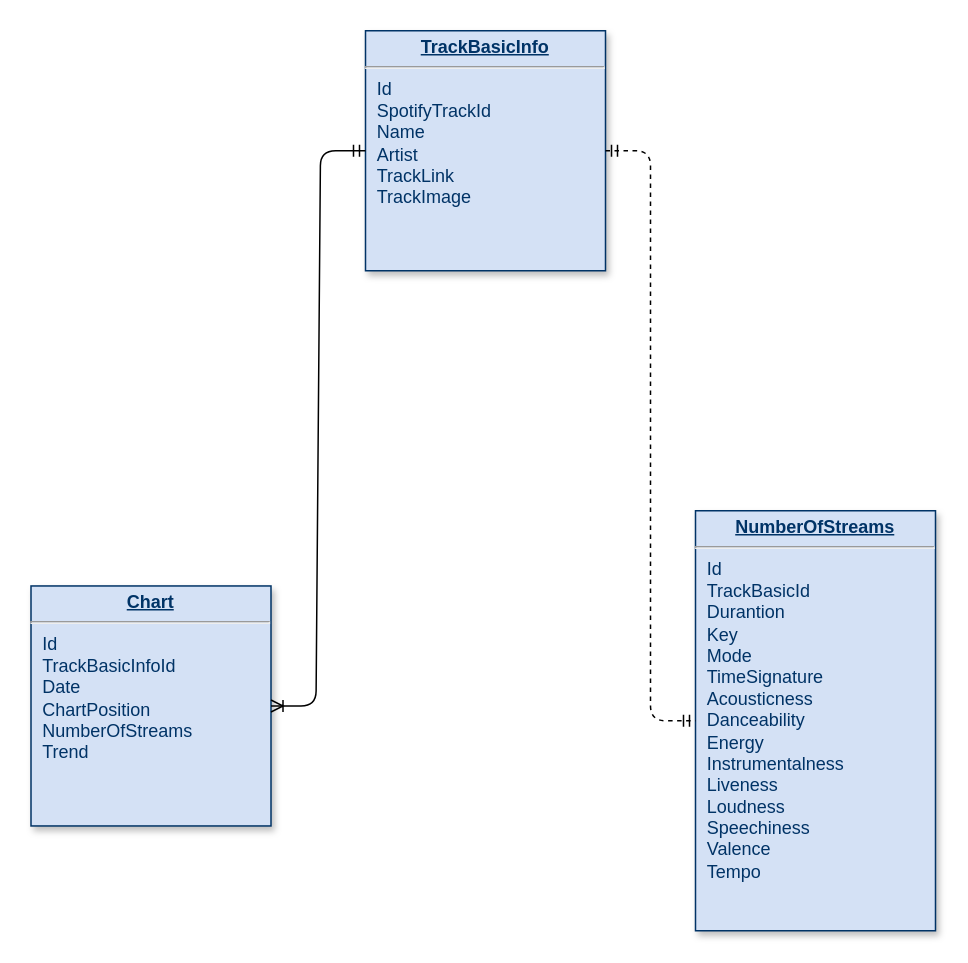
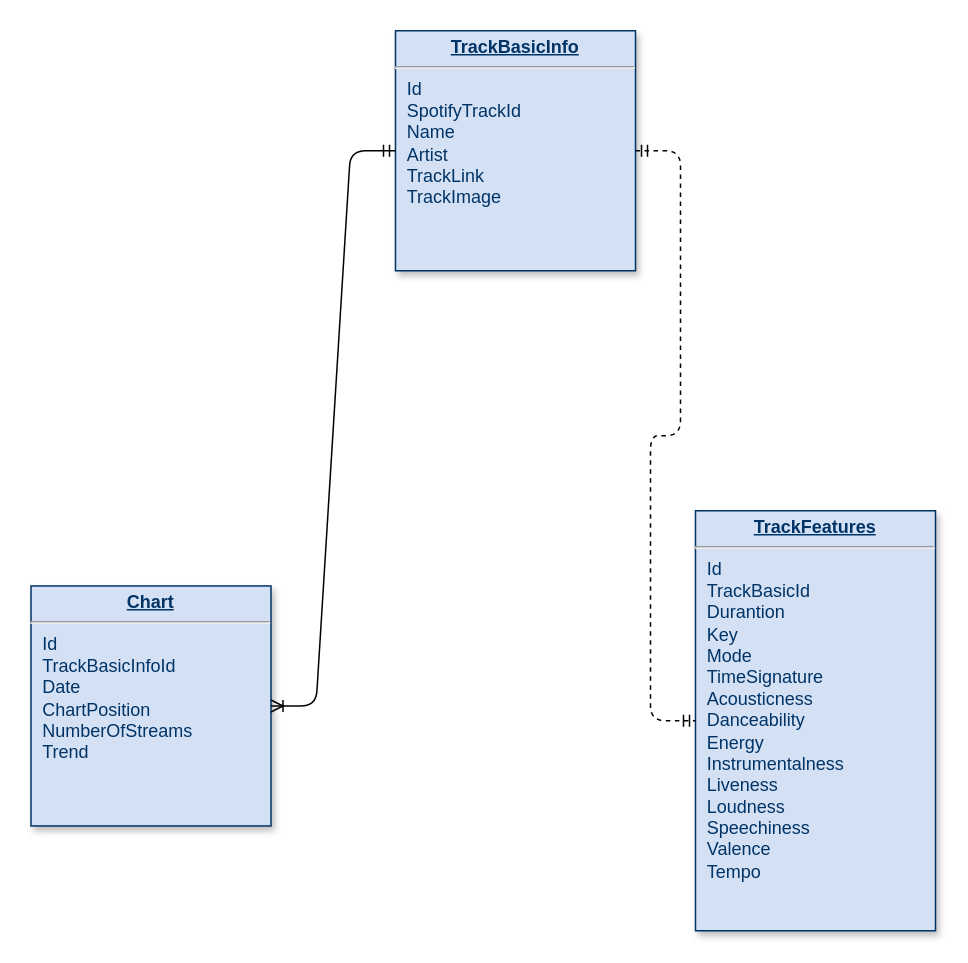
node "TrackBasicInfo Id SpotifyTrackId Name Artist TrackLink TrackImage": moved (485, 151) -> (515, 151)
node "NumberOfStreams Id TrackBasicId Durantion Key Mode TimeSignature Acousticness Danceability Energy Instrumentalness Liveness Loudness Speechiness Valence Tempo": label "NumberOfStreams Id TrackBasicId Durantion Key Mode TimeSignature Acousticness Danceability Energy Instrumentalness Liveness Loudness Speechiness Valence Tempo" -> "TrackFeatures Id TrackBasicId Durantion Key Mode TimeSignature Acousticness Danceability Energy Instrumentalness Liveness Loudness Speechiness Valence Tempo"
